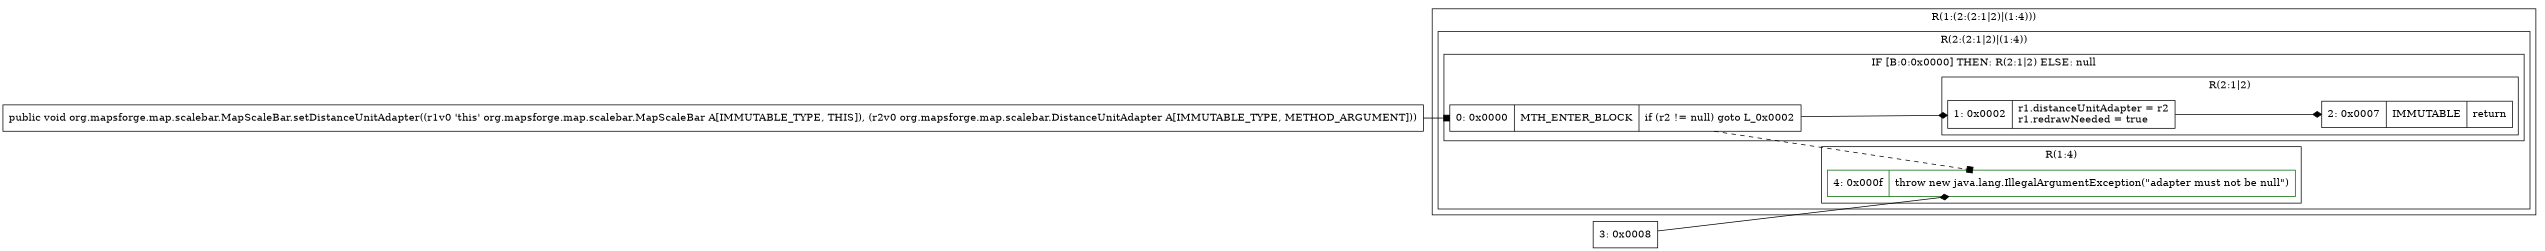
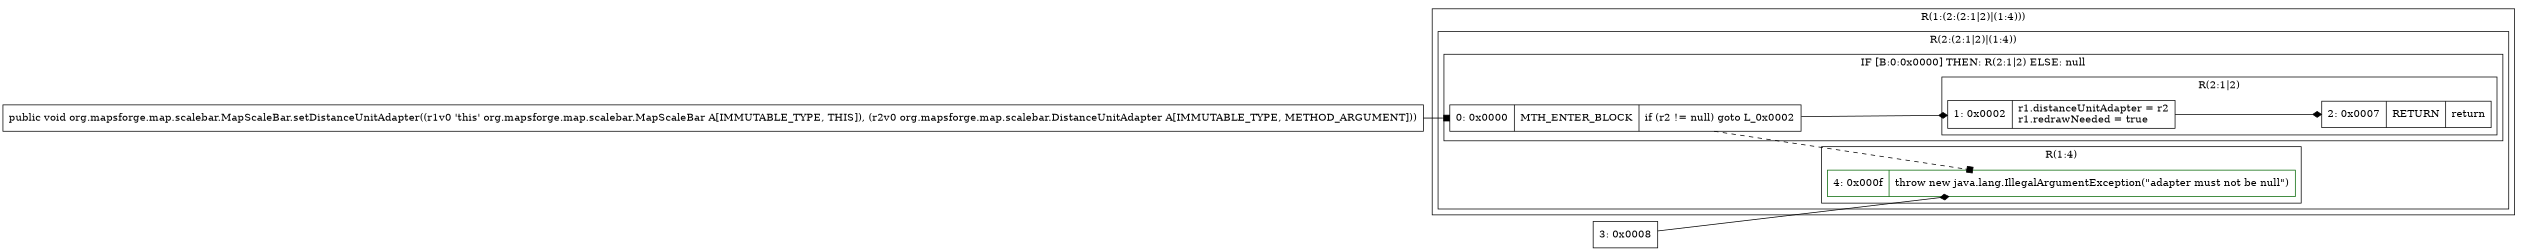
node "2: 0x0007": text "IMMUTABLE" -> "RETURN"
